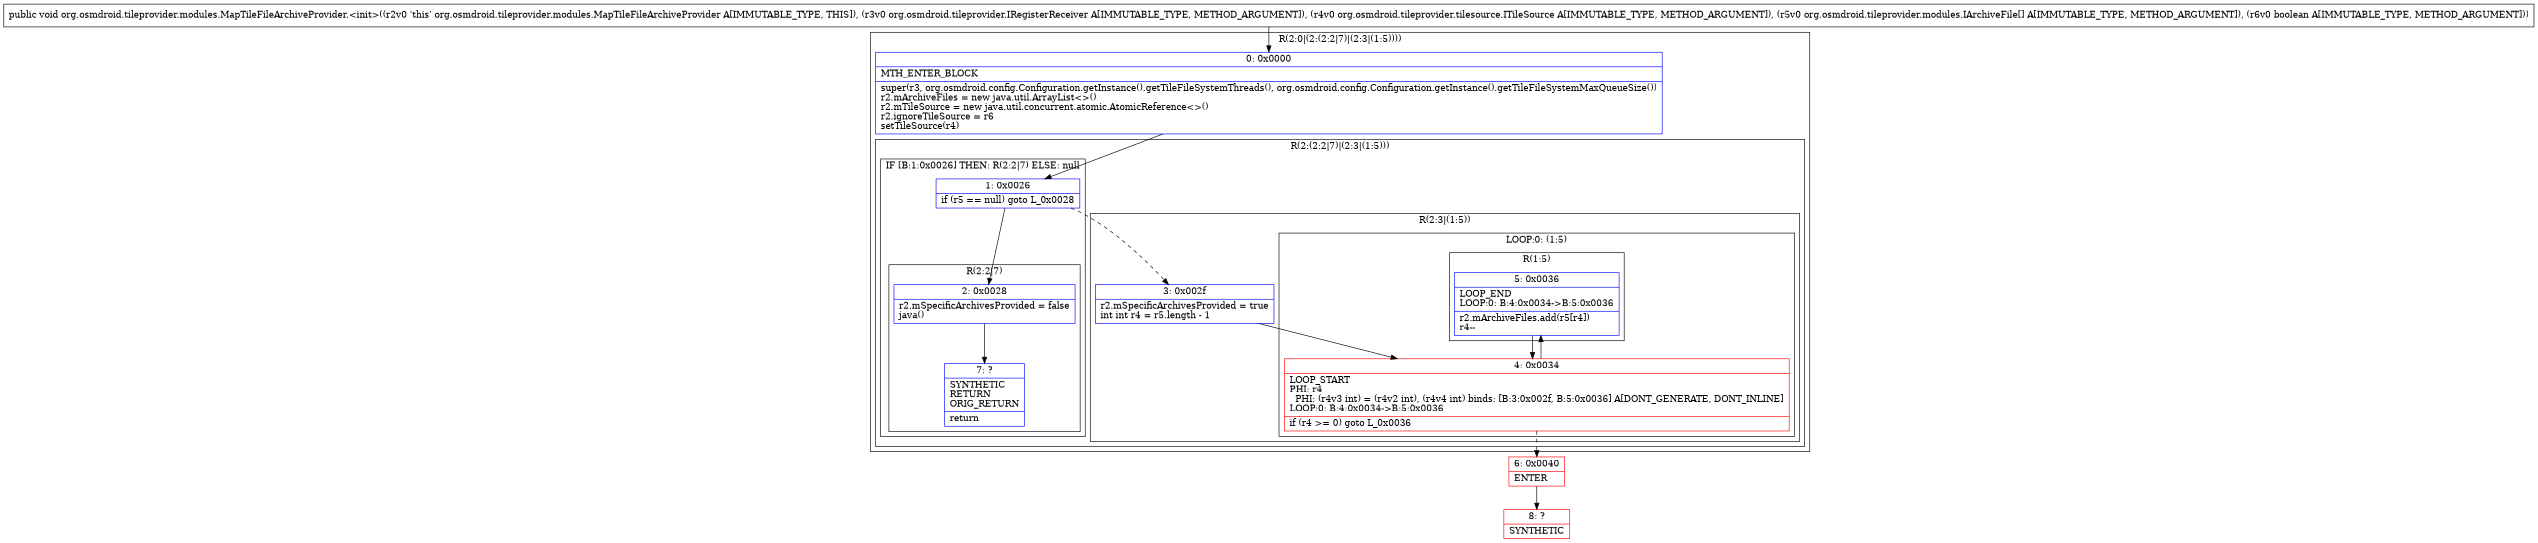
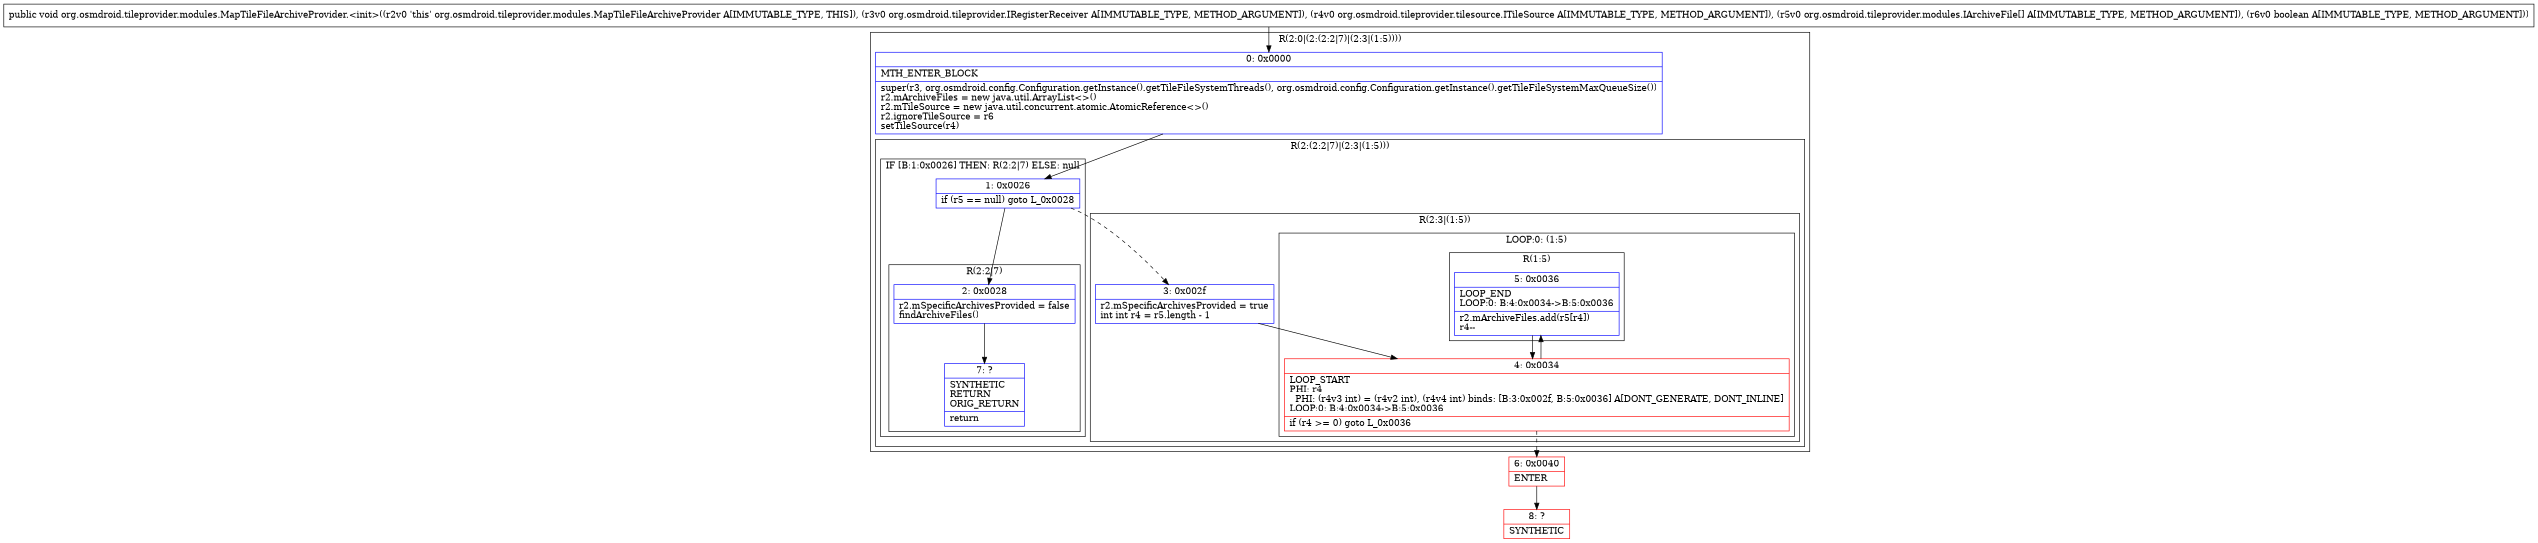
node "2: 0x0028": text "java()" -> "findArchiveFiles()"
